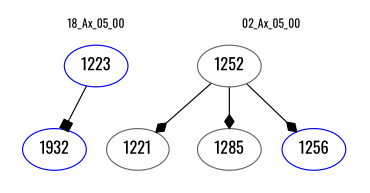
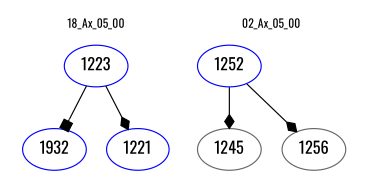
node "1252": color gray40 -> blue
edge "1252" -> "1221": now "1223" -> "1221"
node "1221": color gray40 -> blue
node "1285": label "1285" -> "1245"
node "1256": color blue -> gray40
